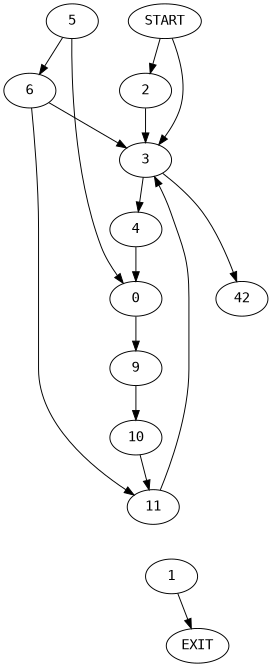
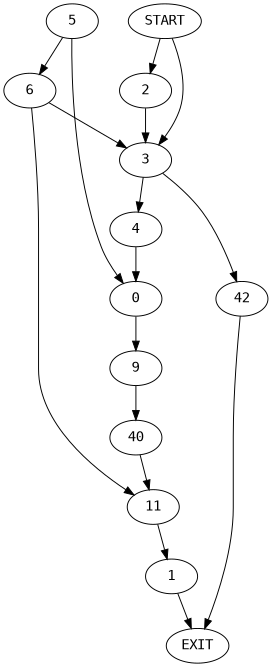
edge "11" -> "3": now "11" -> "1"
node "10": label "10" -> "40"
edge "42" -> "EXIT": added
